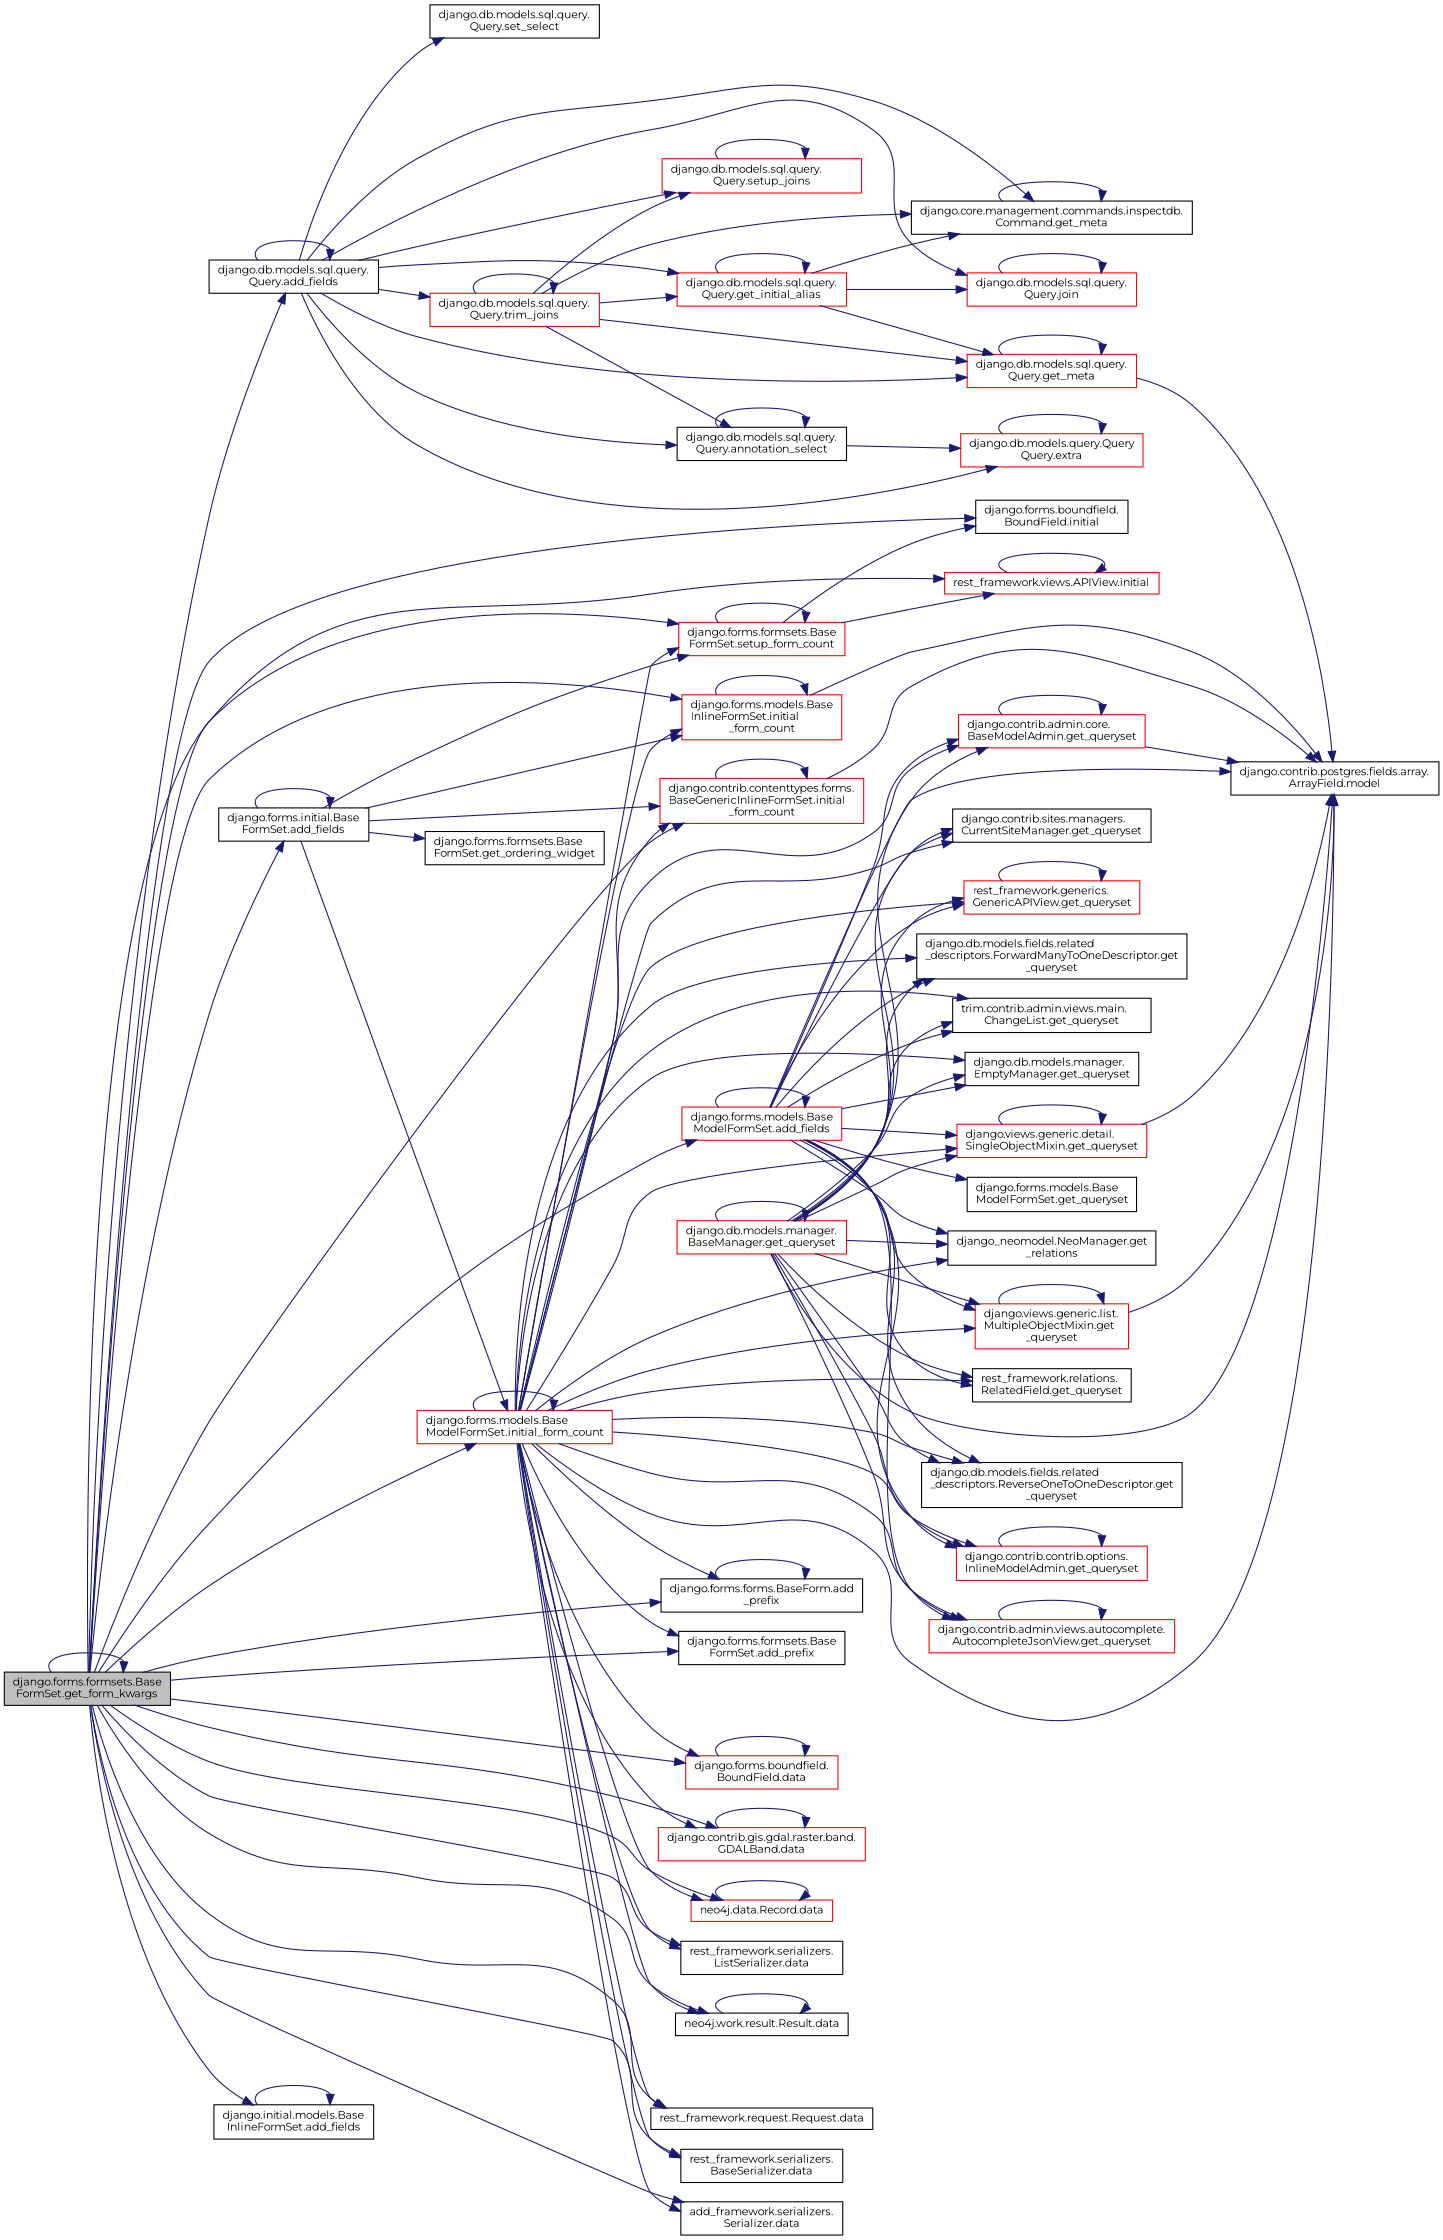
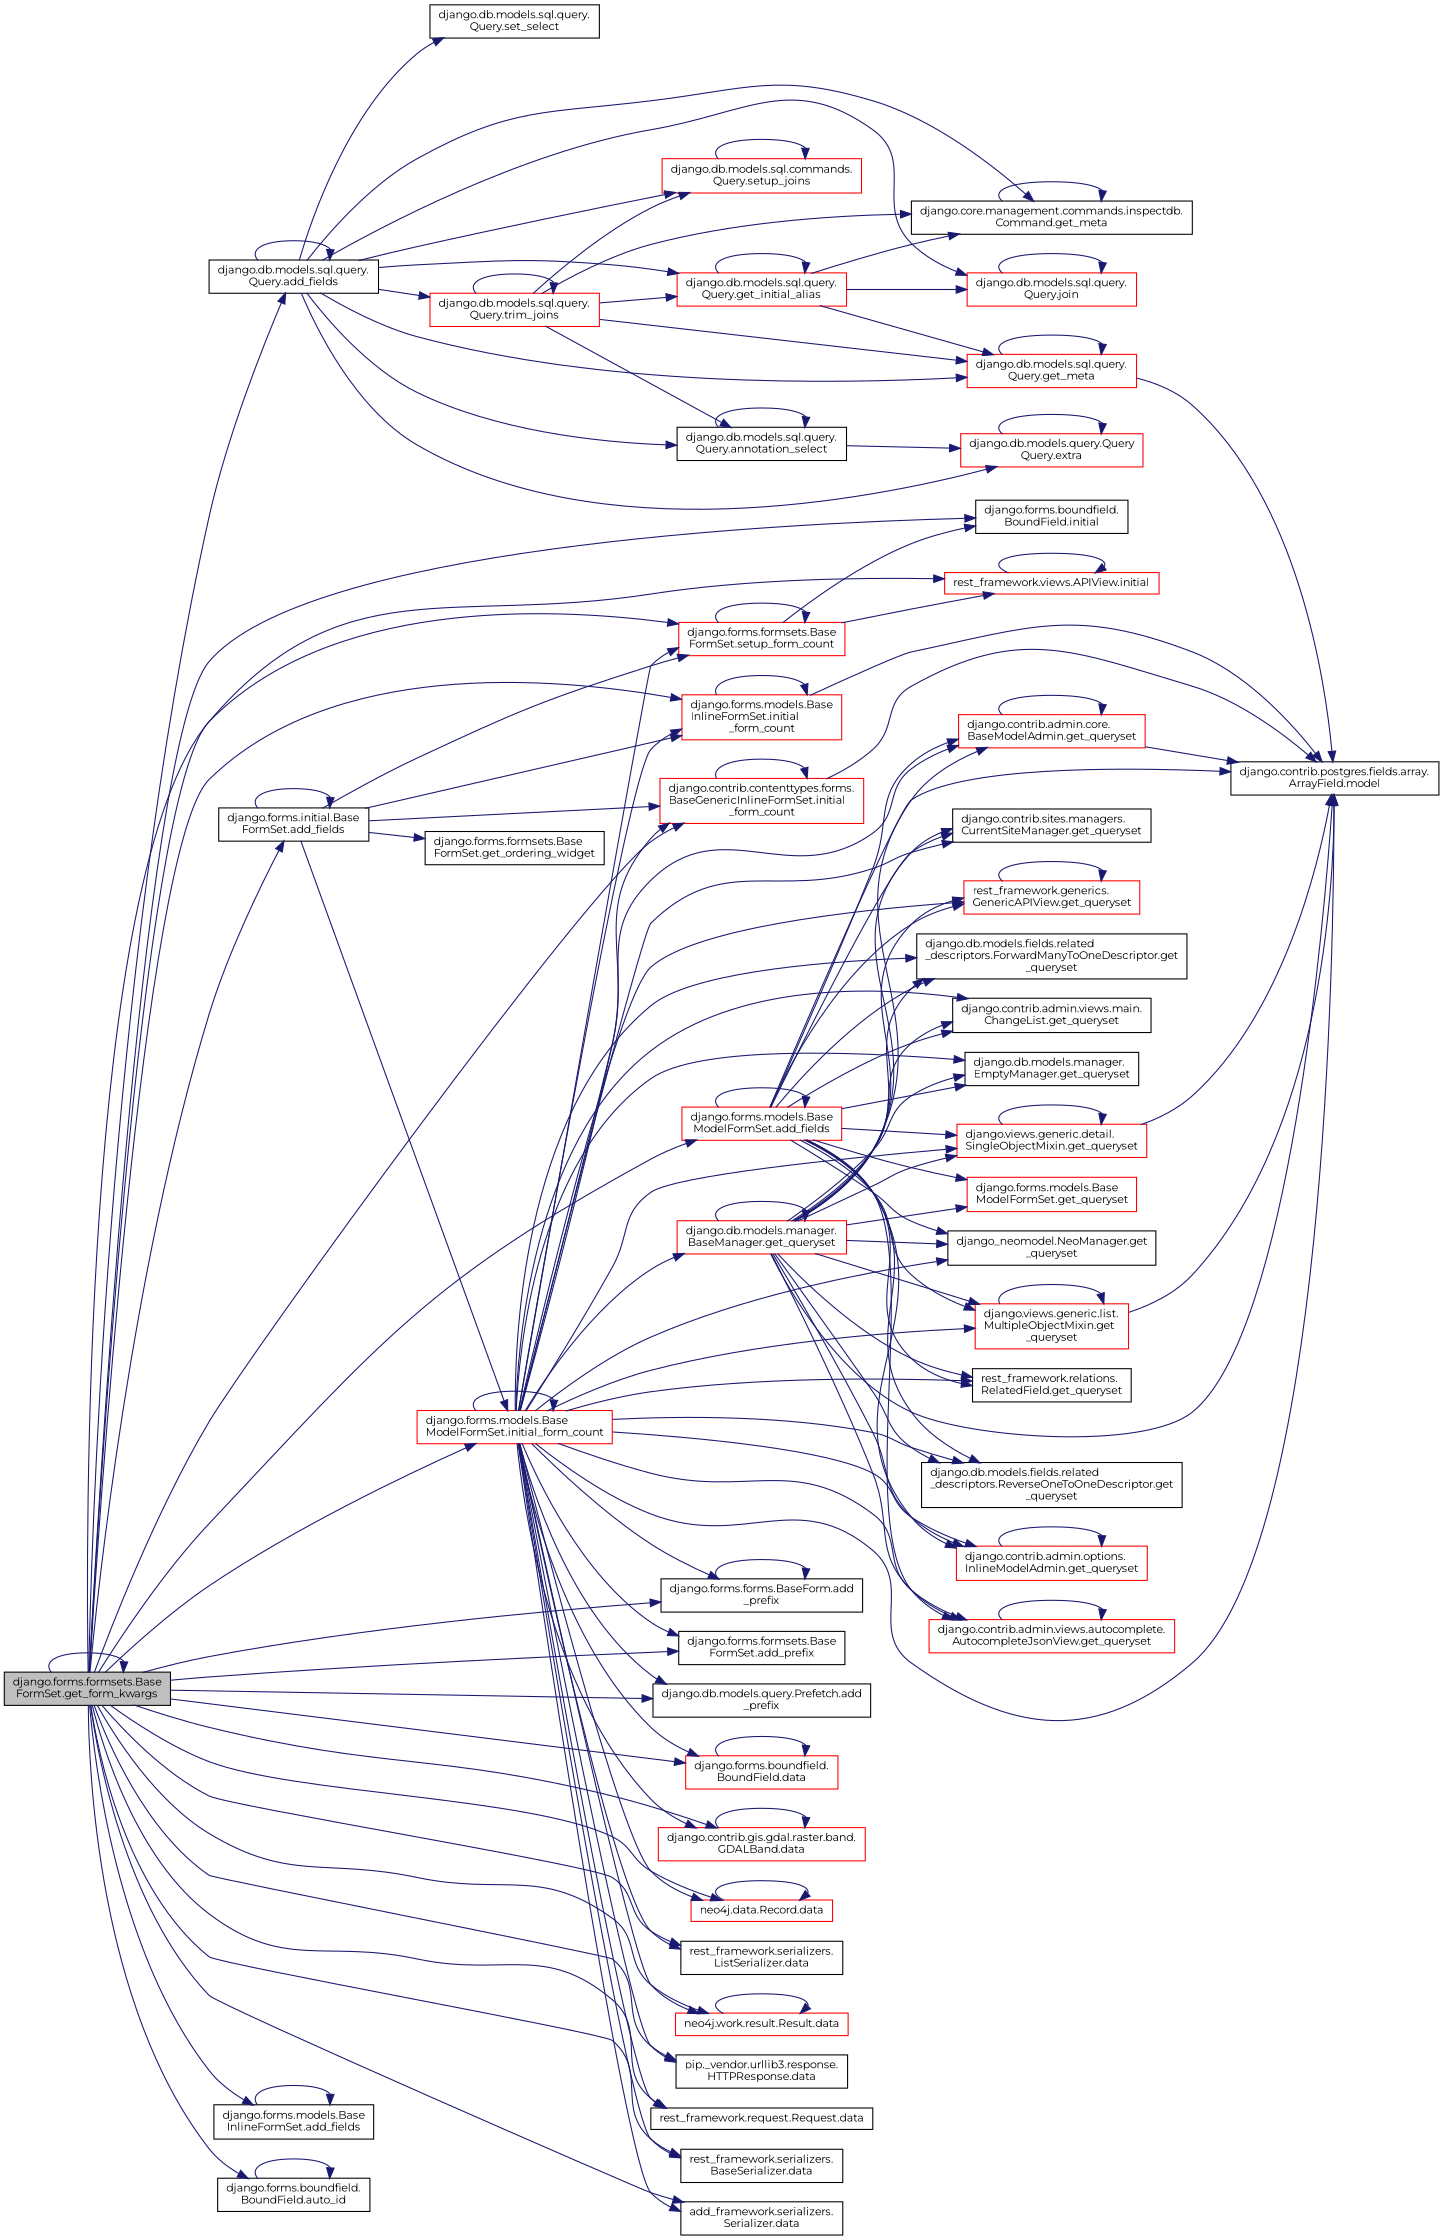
node "django.db.models.sql.query. Query.setup_joins": label "django.db.models.sql.query. Query.setup_joins" -> "django.db.models.sql.commands. Query.setup_joins"
node "trim.contrib.admin.views.main. ChangeList.get_queryset": label "trim.contrib.admin.views.main. ChangeList.get_queryset" -> "django.contrib.admin.views.main. ChangeList.get_queryset"
node "django.forms.models.Base ModelFormSet.get_queryset": color black -> red
edge "django.db.models.manager. BaseManager.get_queryset" -> "django.forms.models.Base ModelFormSet.get_queryset": added
node "django_neomodel.NeoManager.get _relations": label "django_neomodel.NeoManager.get _relations" -> "django_neomodel.NeoManager.get _queryset"
edge "django.forms.models.Base ModelFormSet.initial_form_count" -> "django.db.models.manager. BaseManager.get_queryset": added
node "django.contrib.contrib.options. InlineModelAdmin.get_queryset": label "django.contrib.contrib.options. InlineModelAdmin.get_queryset" -> "django.contrib.admin.options. InlineModelAdmin.get_queryset"
node "django.db.models.query.Prefetch.add _prefix": added
node "neo4j.work.result.Result.data": color black -> red
node "pip._vendor.urllib3.response. HTTPResponse.data": added
node "django.initial.models.Base InlineFormSet.add_fields": label "django.initial.models.Base InlineFormSet.add_fields" -> "django.forms.models.Base InlineFormSet.add_fields"
node "django.forms.boundfield. BoundField.auto_id": added
